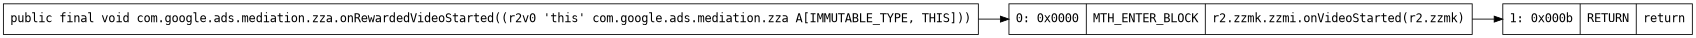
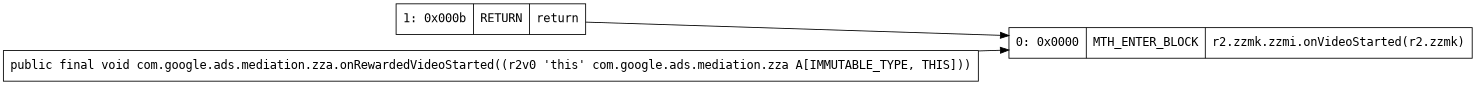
edge "0: 0x0000" -> "1: 0x000b": reversed
